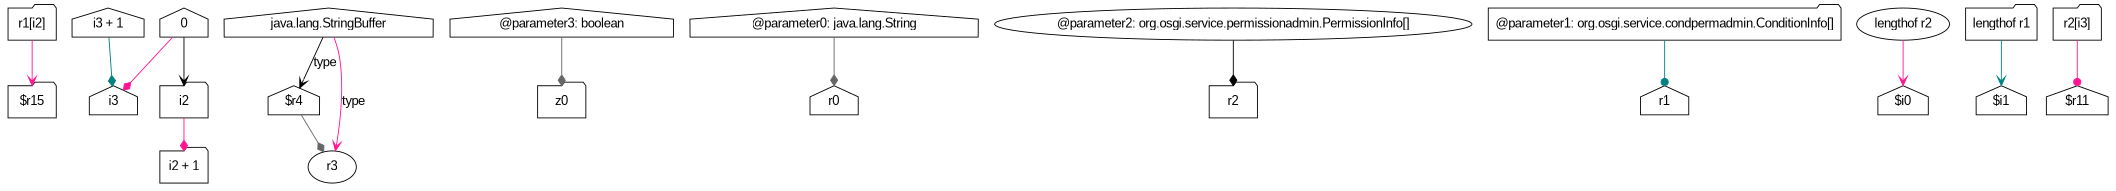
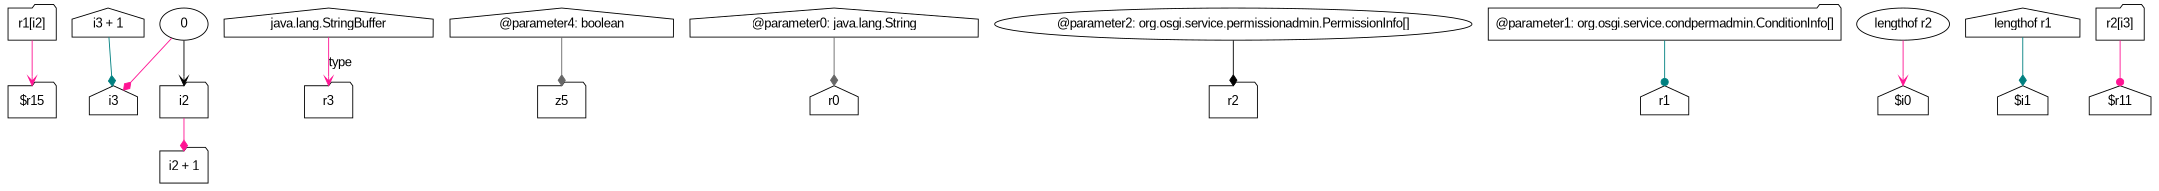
node "0": shape house -> ellipse
node "@parameter3: boolean": label "@parameter3: boolean" -> "@parameter4: boolean"
node "lengthof r1": shape folder -> house
edge "lengthof r1" -> "$i1": arrowhead vee -> diamond
node "$r4": removed
node "z0": label "z0" -> "z5"
node "r3": shape ellipse -> folder
